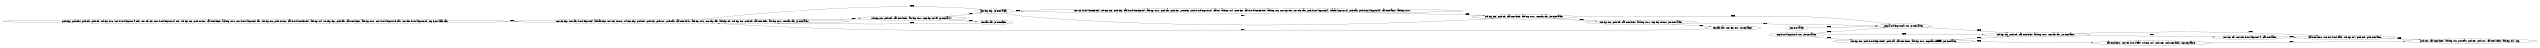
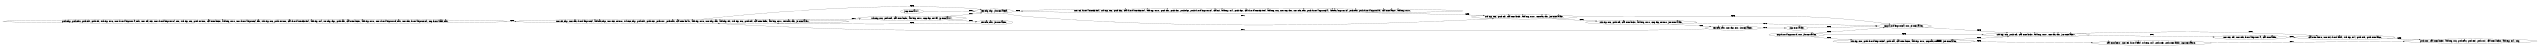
node "'jmp 0x804a414',": added
node "'test ebp, ebp', 'jle 0x804a45a',": label "'test ebp, ebp', 'jle 0x804a45a'," -> "'test ebp, ebp', 'jle 0x804a85a',"
node "'test eax, eax', 'je 0x806a3e0',": label "'test eax, eax', 'je 0x806a3e0'," -> "'test eax, eax', 'je 0x804a3e0',"
edge "'test eax, eax', 'mov ebp, 0x0', 'je 0x804a3e0'," -> "'jmp 0x814a4b5',": added, label "CFG"
